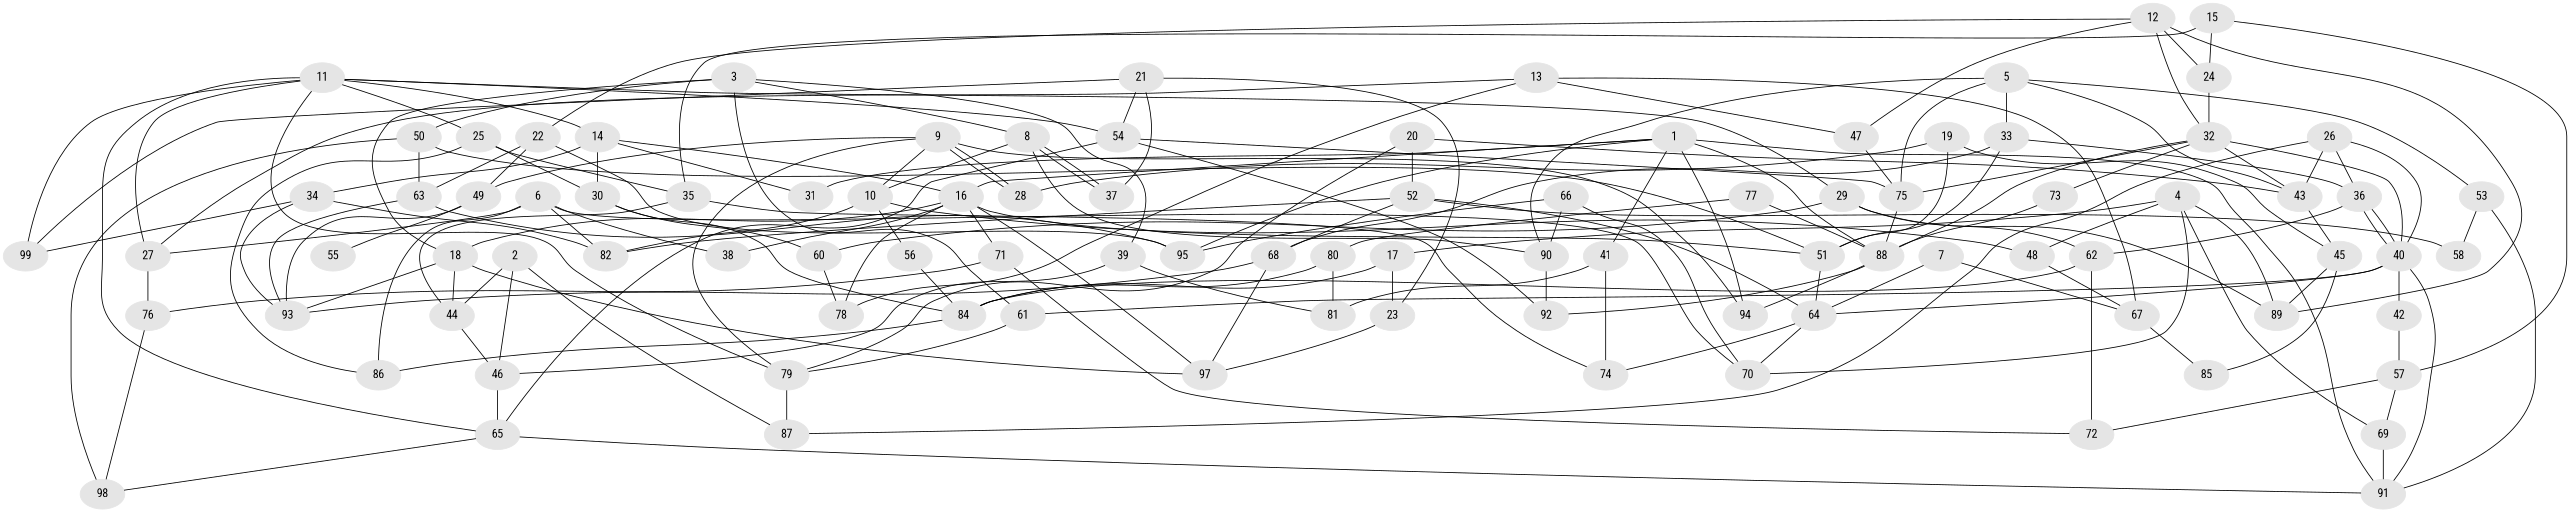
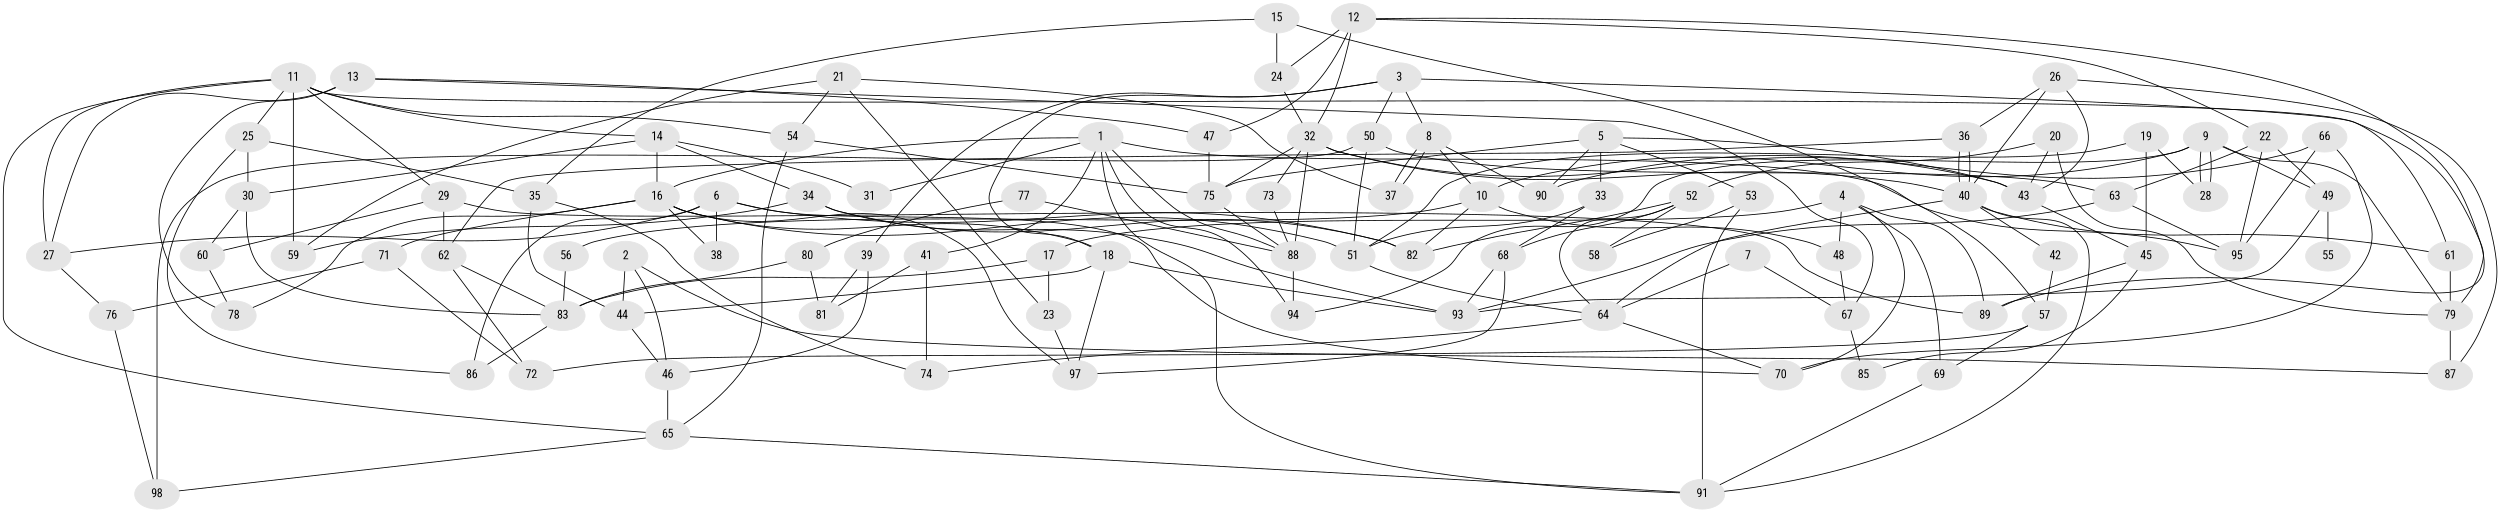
edge "33" -- "36": removed
node "99": label "99" -> "59"
node "84": label "84" -> "83"
node "92": removed
